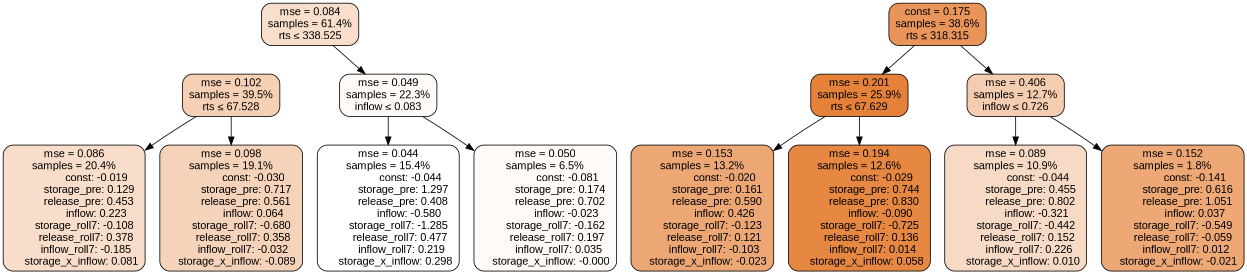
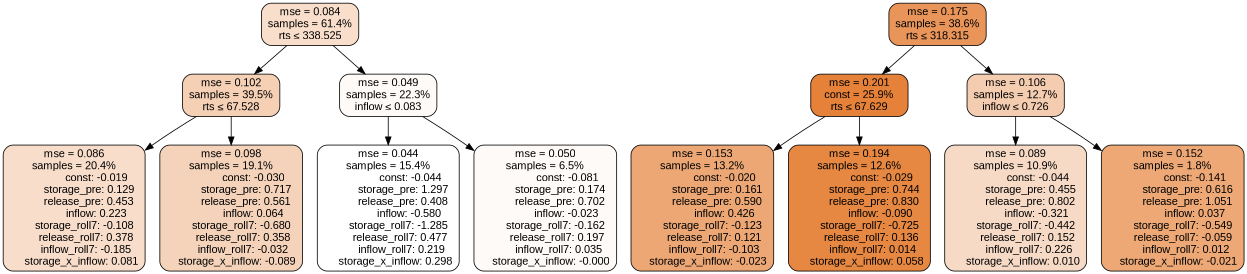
node "const = 0.175 samples = 38.6% rts ≤ 318.315": label "const = 0.175 samples = 38.6% rts ≤ 318.315" -> "mse = 0.175 samples = 38.6% rts ≤ 318.315"
edge "mse = 0.084 samples = 61.4% rts ≤ 338.525" -> "mse = 0.102 samples = 39.5% rts ≤ 67.528": added
node "mse = 0.201 samples = 25.9% rts ≤ 67.629": label "mse = 0.201 samples = 25.9% rts ≤ 67.629" -> "mse = 0.201 const = 25.9% rts ≤ 67.629"
node "mse = 0.406 samples = 12.7% inflow ≤ 0.726": label "mse = 0.406 samples = 12.7% inflow ≤ 0.726" -> "mse = 0.106 samples = 12.7% inflow ≤ 0.726"
